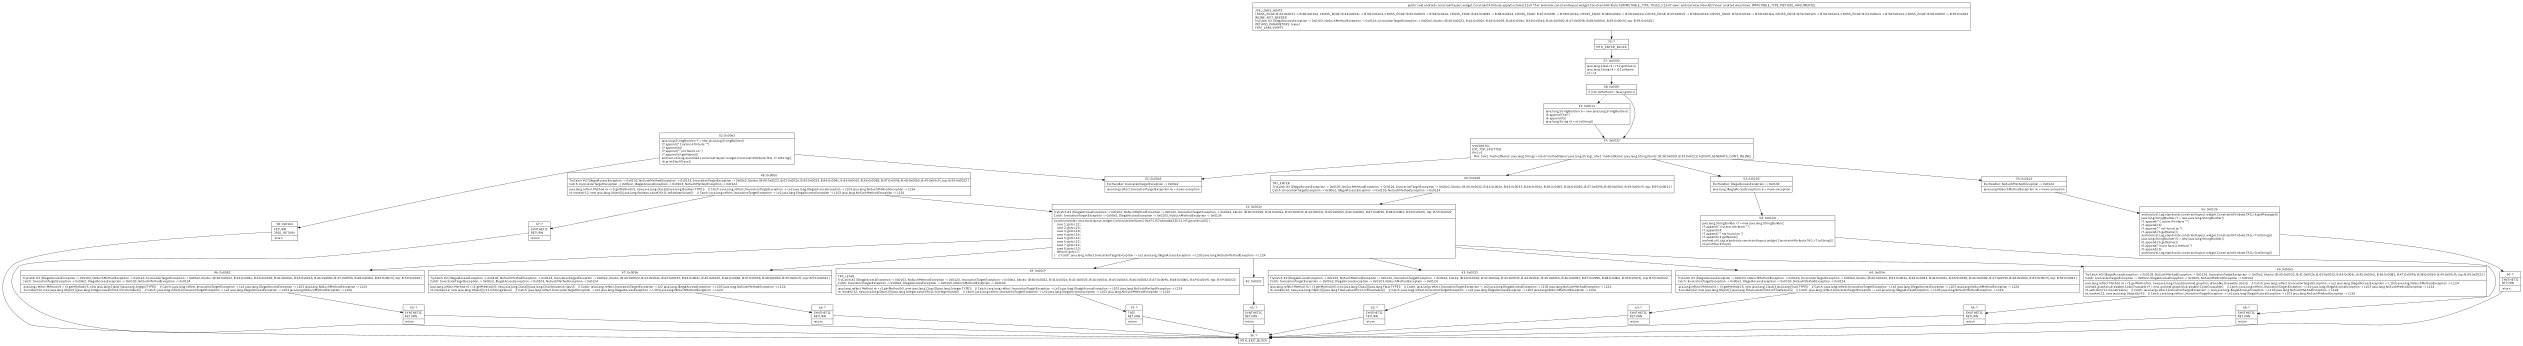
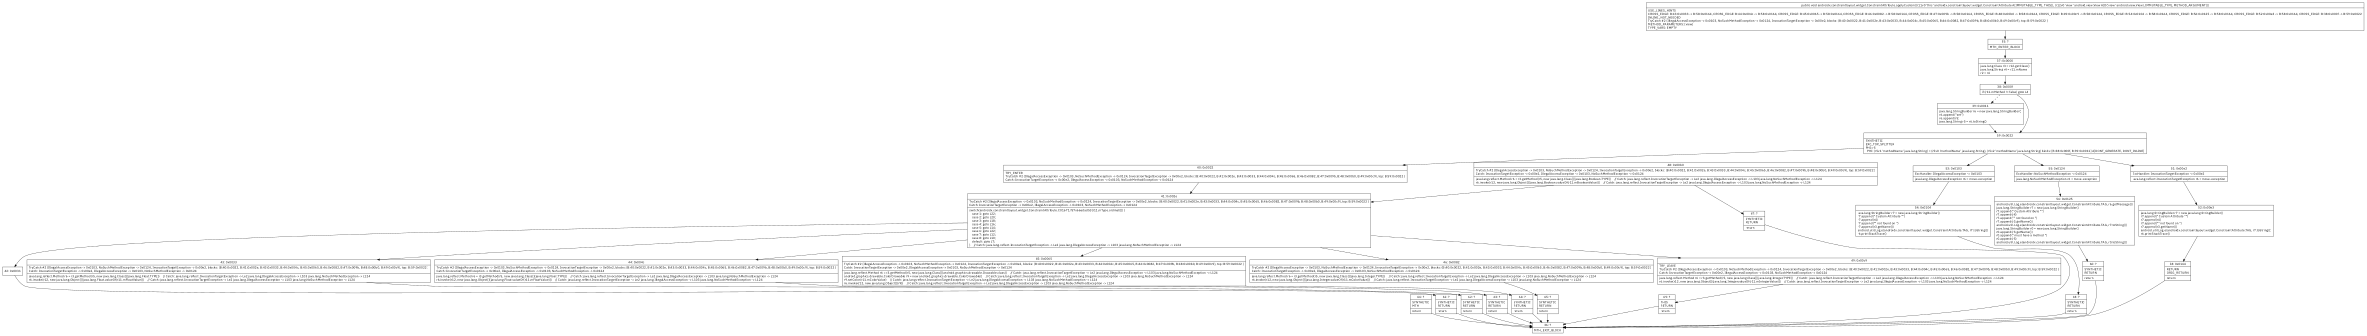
edge "52: 0x00e3" -> "51: 0x00e2": reversed
node "47: 0x009b": removed
node "66: ?": text "RETURN" -> "MTH"
